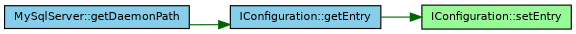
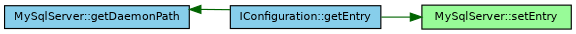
node "IConfiguration::setEntry": label "IConfiguration::setEntry" -> "MySqlServer::setEntry"
edge "MySqlServer::getDaemonPath" -> "IConfiguration::getEntry": reversed
